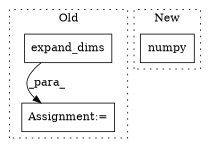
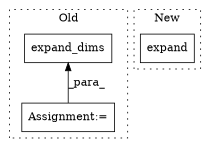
node "numpy": label "numpy" -> "expand"
edge "expand_dims" -> "Assignment:=": reversed
